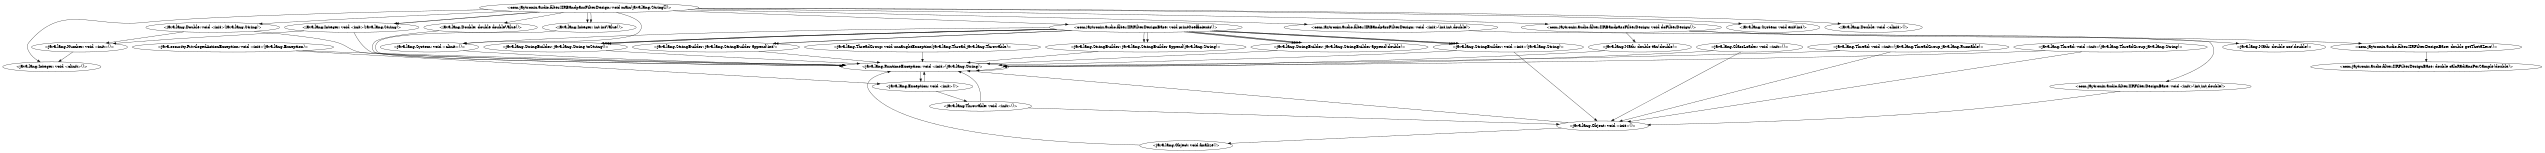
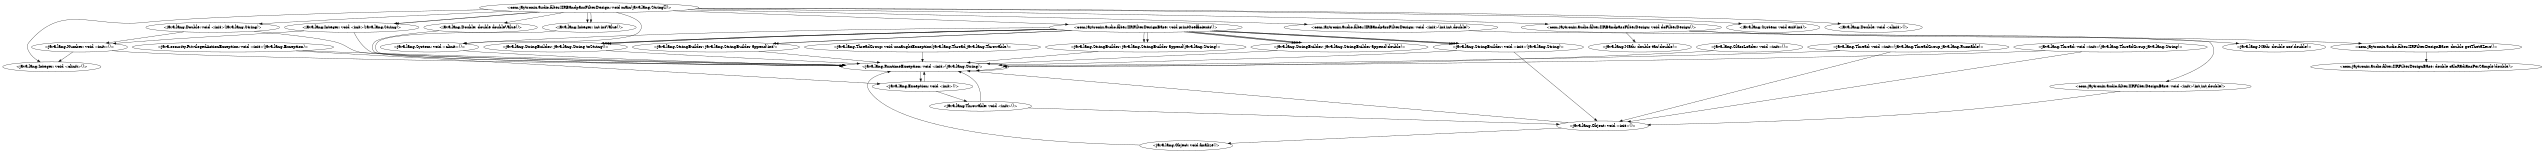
edge "<java.lang.Math: double tan(double)>" -> "<java.lang.RuntimeException: void <init>(java.lang.String)>": now "<java.lang.Number: void <init>()>" -> "<java.lang.RuntimeException: void <init>(java.lang.String)>"
edge "<java.lang.ClassLoader: void <init>()>" -> "<java.lang.Object: void <init>()>": removed
